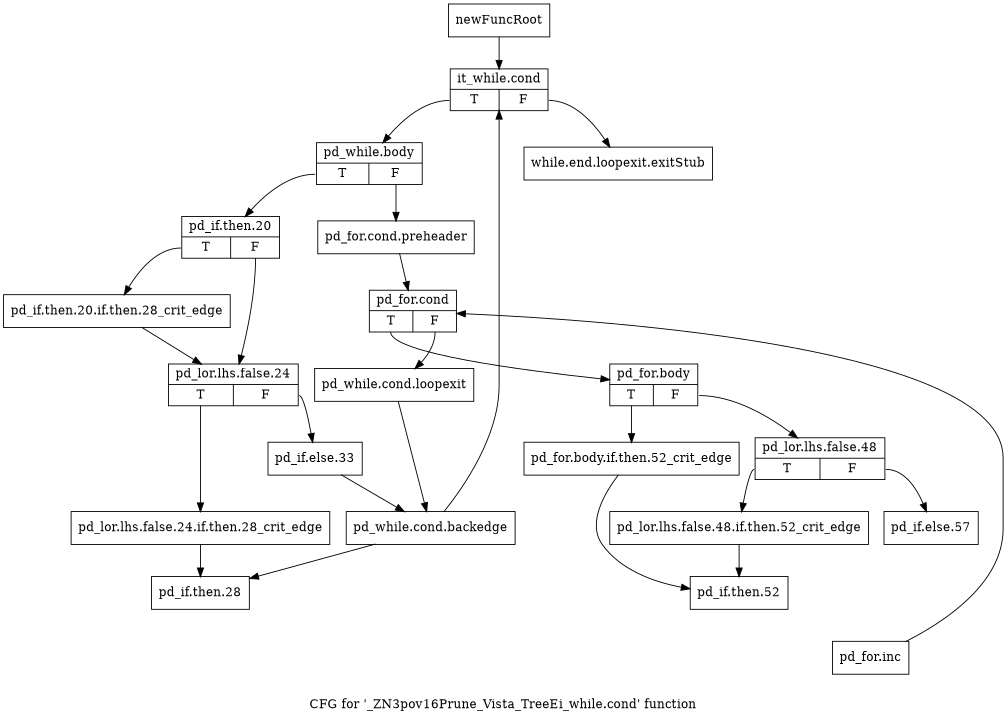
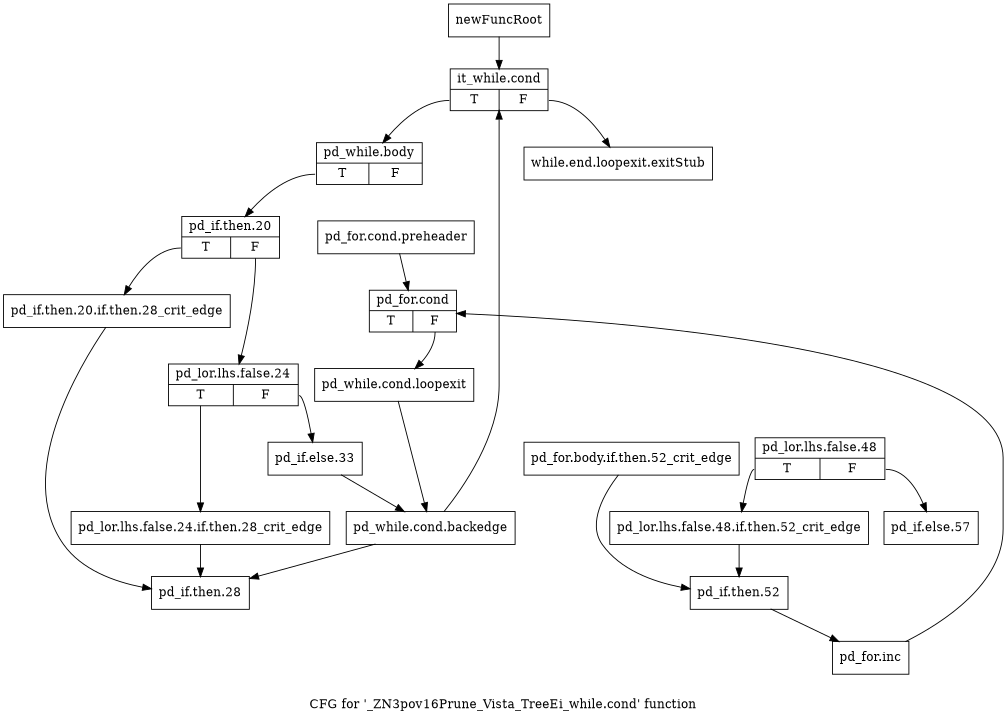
edge "pd_while.body" -> "pd_for.cond.preheader": removed
edge "pd_if.then.20.if.then.28_crit_edge" -> "pd_lor.lhs.false.24": now "pd_if.then.20.if.then.28_crit_edge" -> "pd_if.then.28"
node "pd_for.body": removed
edge "pd_if.then.52" -> "pd_for.inc": added
